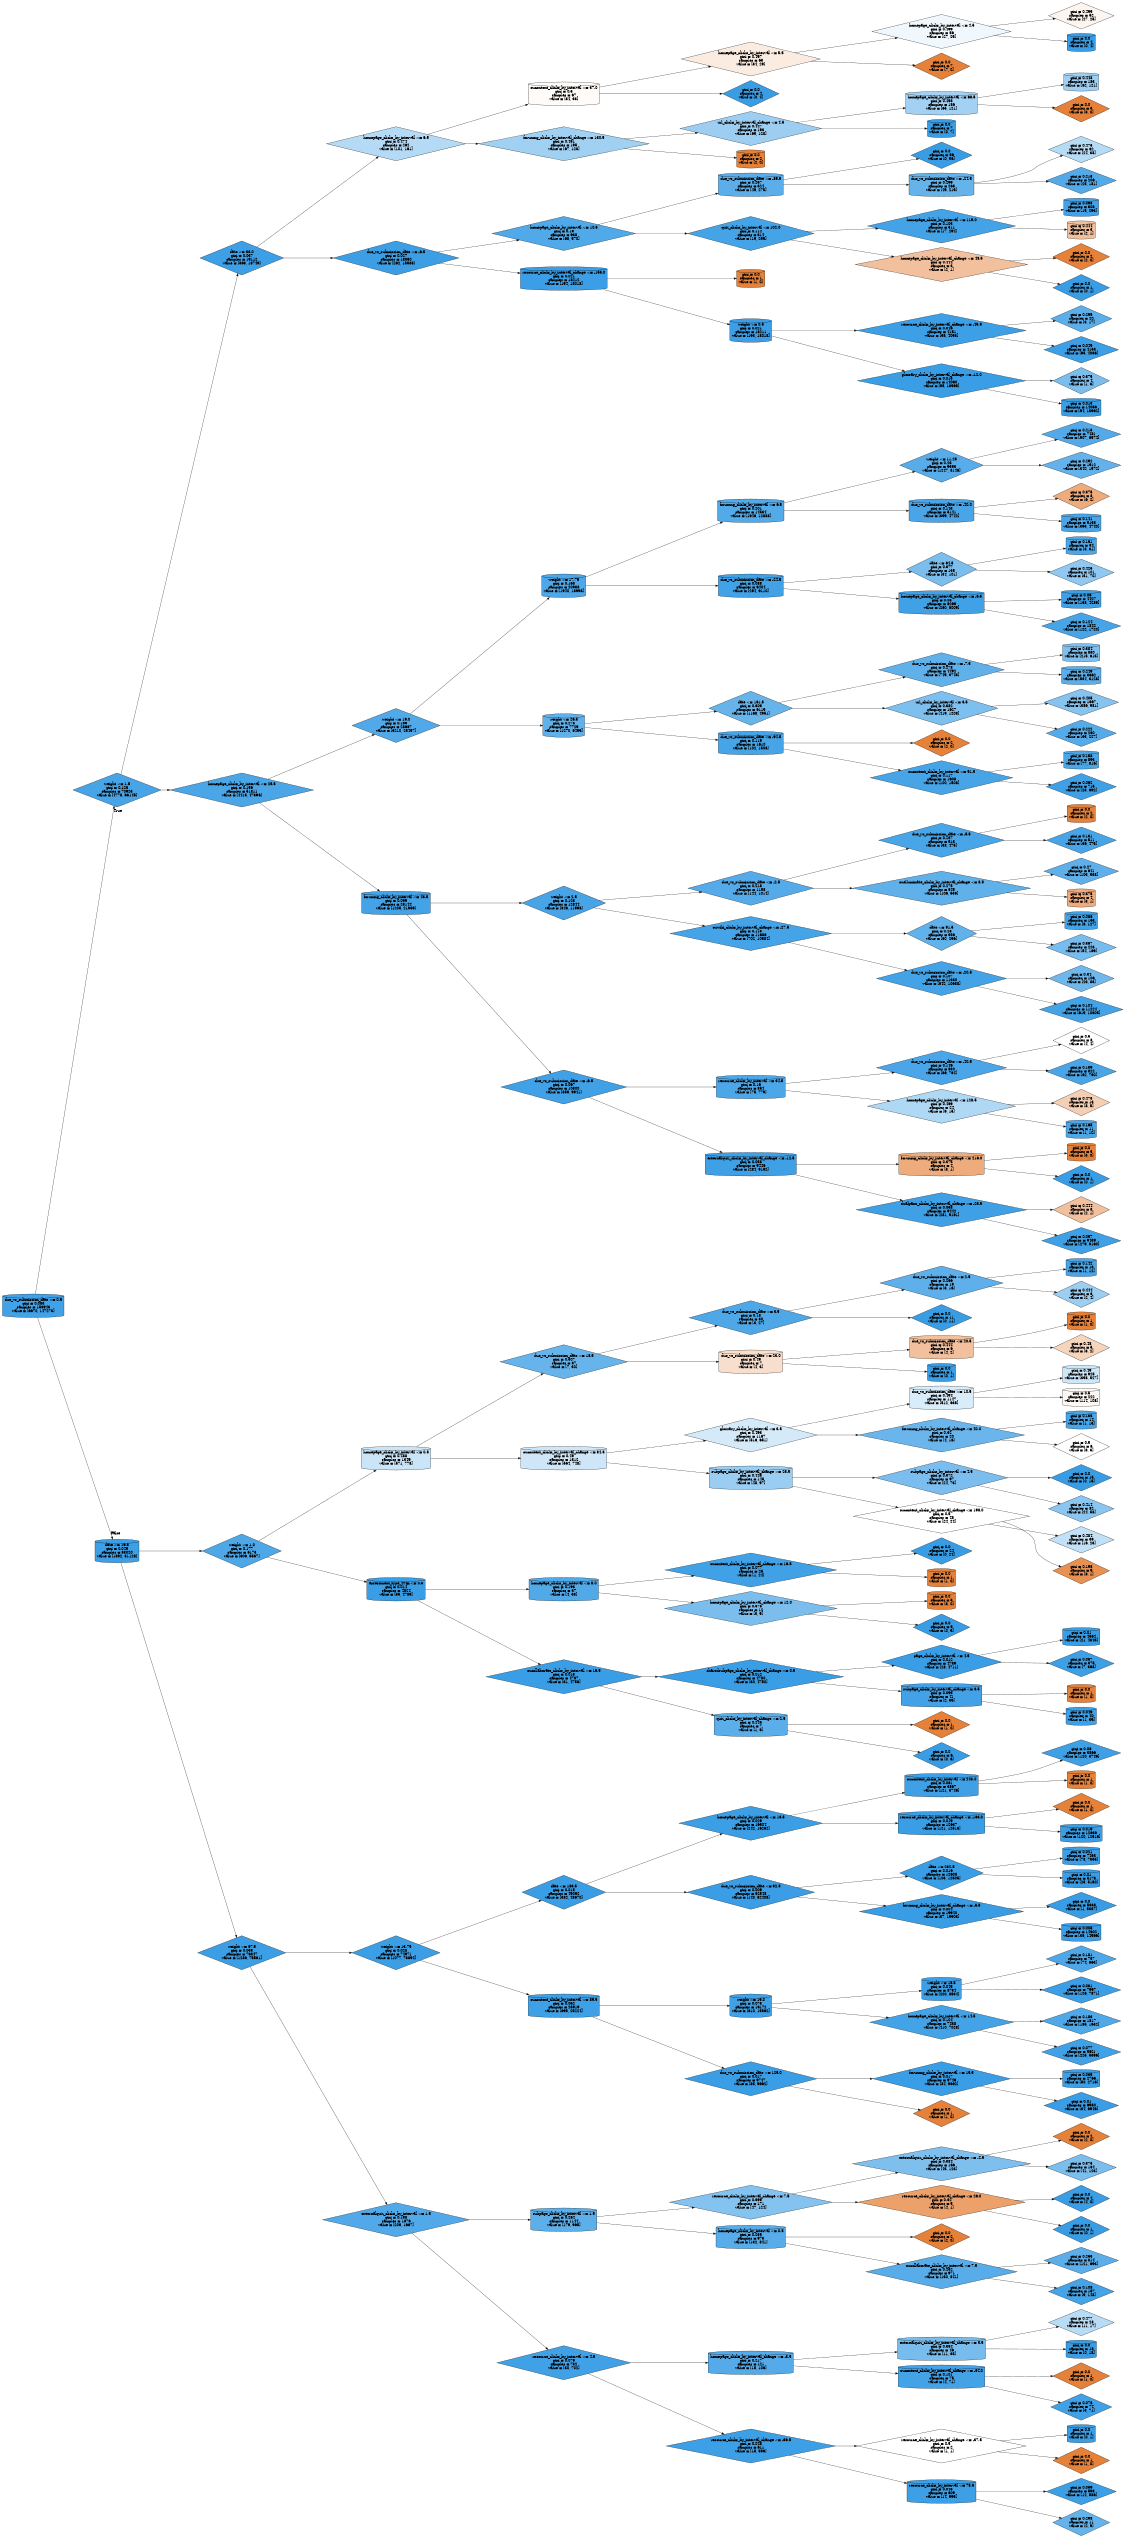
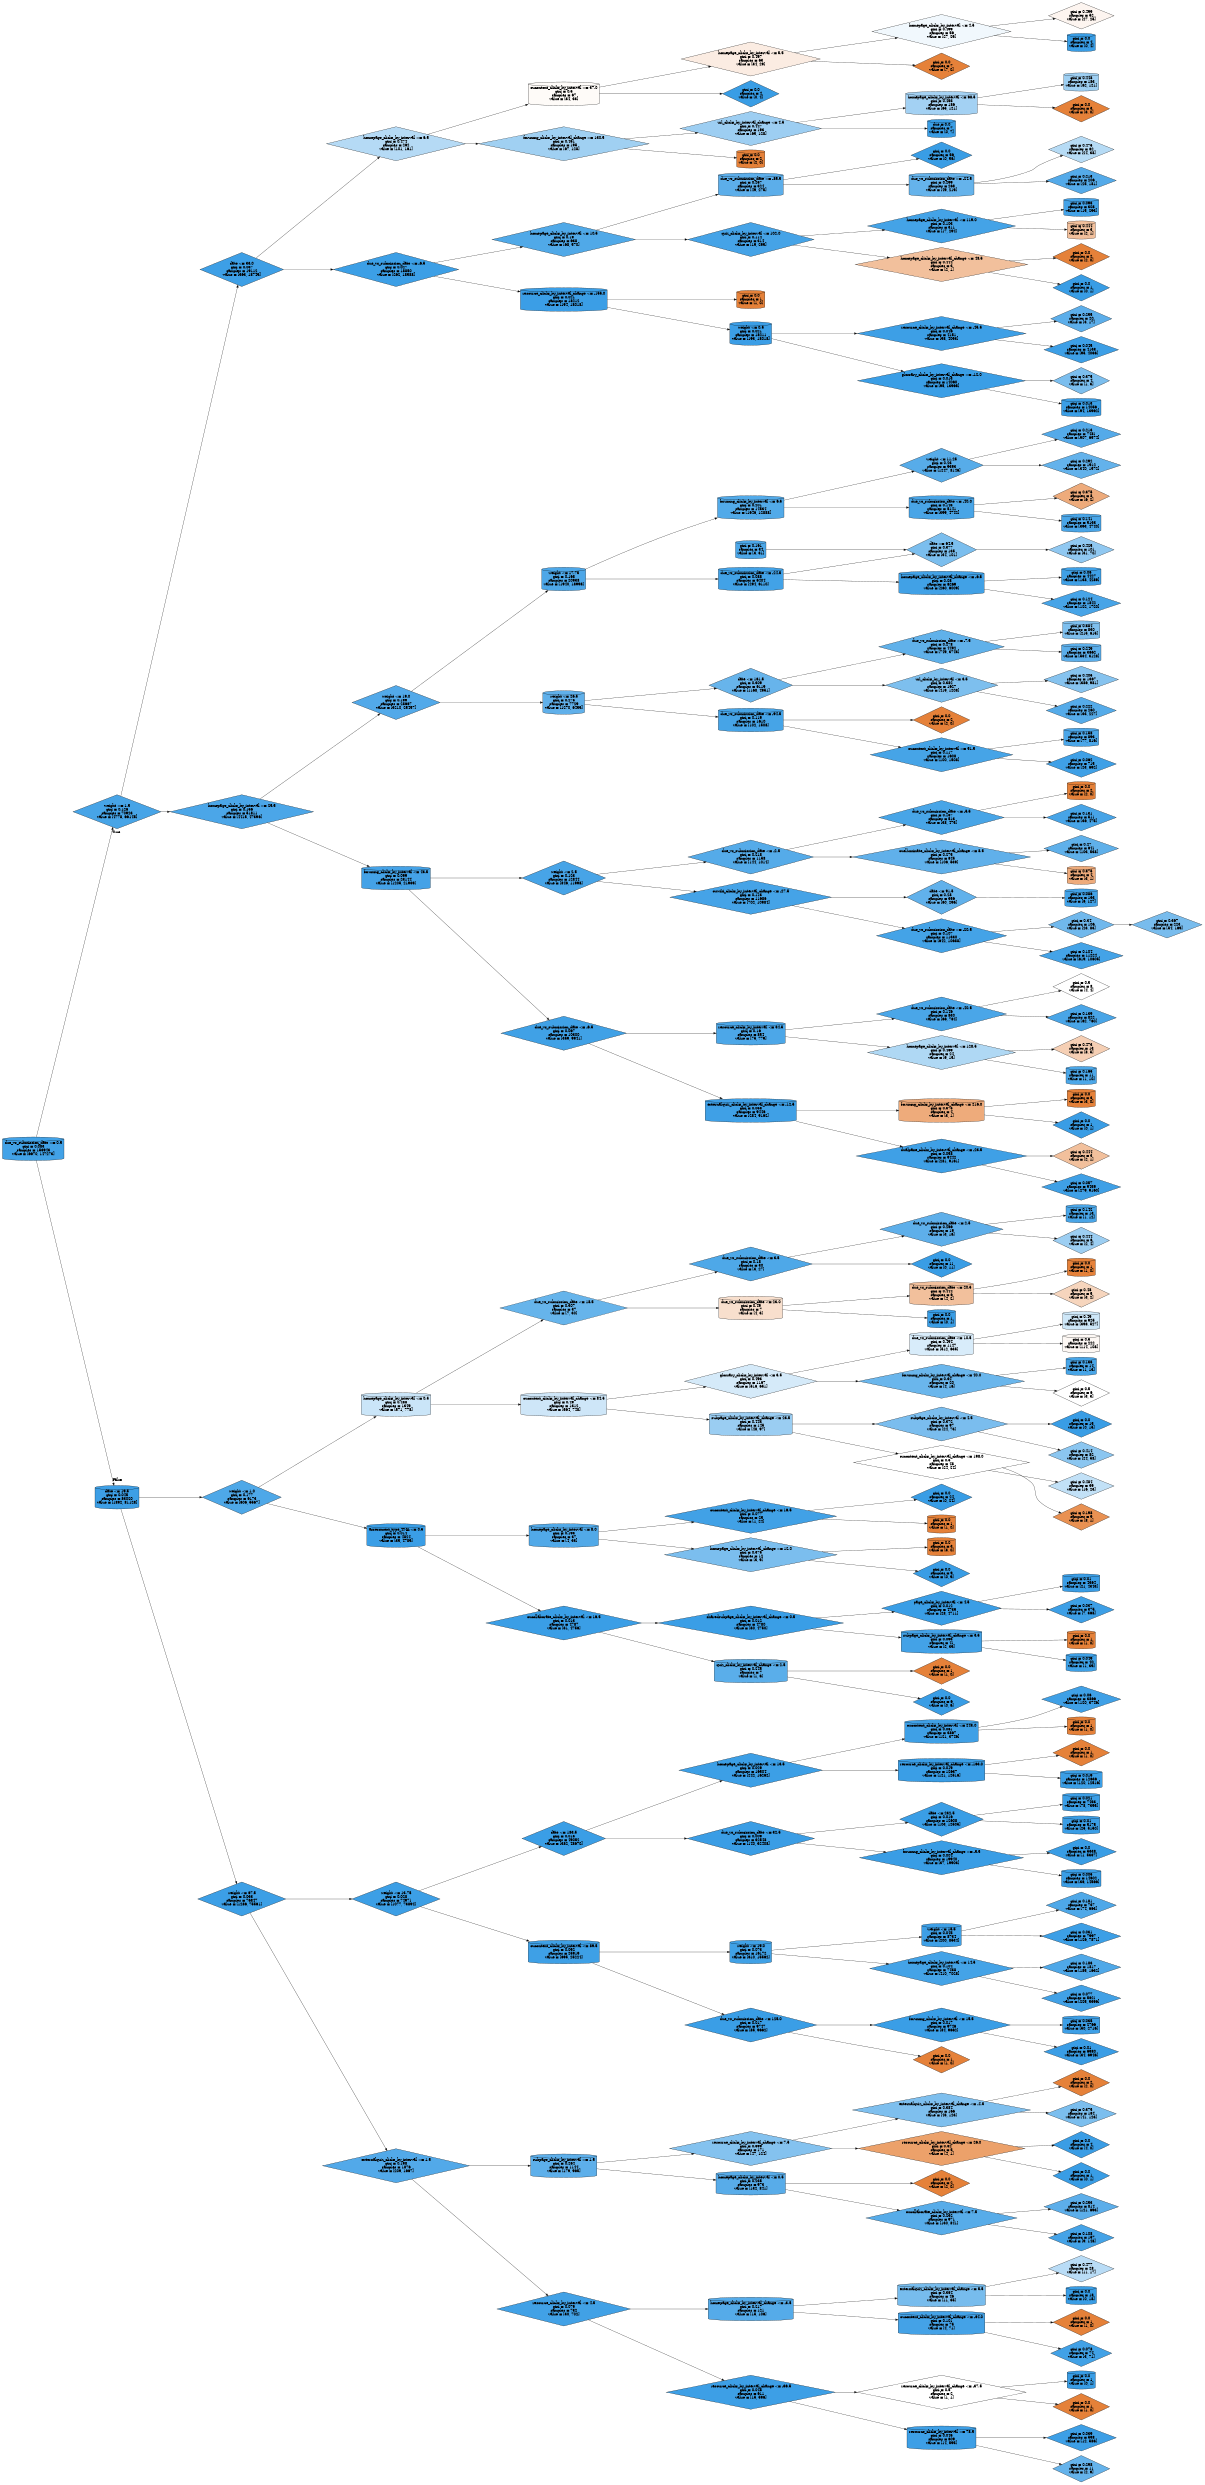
node "gini = 0.0 samples = 7 value = [0, 7]": label "gini = 0.0 samples = 7 value = [0, 7]" -> "due = 0.0 samples = 7 value = [0, 7]"
edge "date <= 64.5 gini = 0.377 samples = 135 value = [34, 101]" -> "gini = 0.161 samples = 34 value = [3, 31]": reversed
edge "date <= 91.5 gini = 0.28 samples = 356 value = [60, 296]" -> "gini = 0.367 samples = 223 value = [54, 169]": now "gini = 0.34 samples = 106 value = [23, 83]" -> "gini = 0.367 samples = 223 value = [54, 169]"
